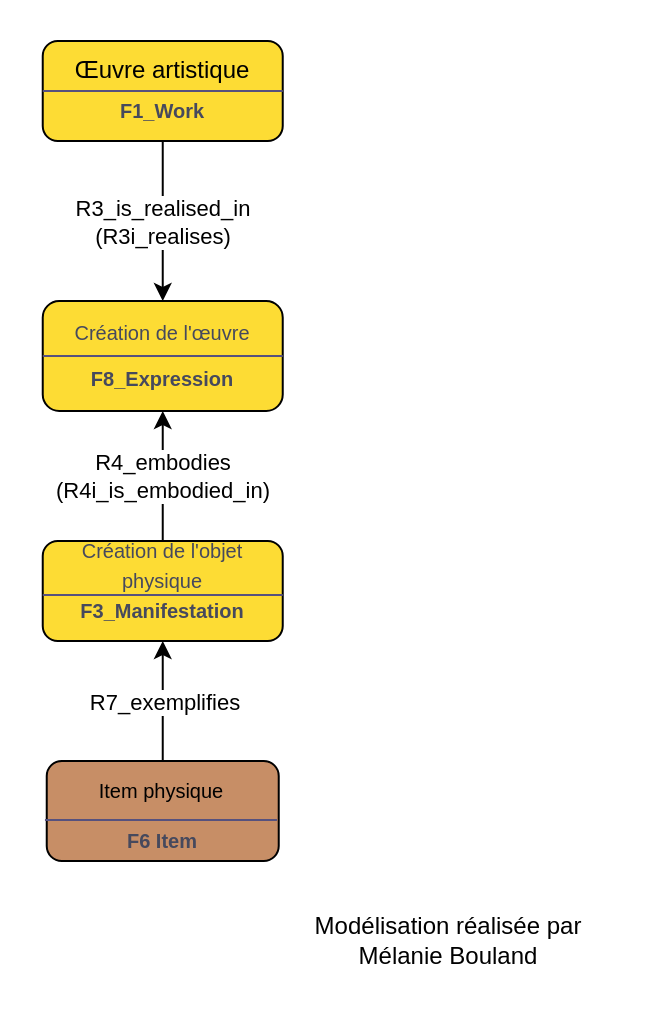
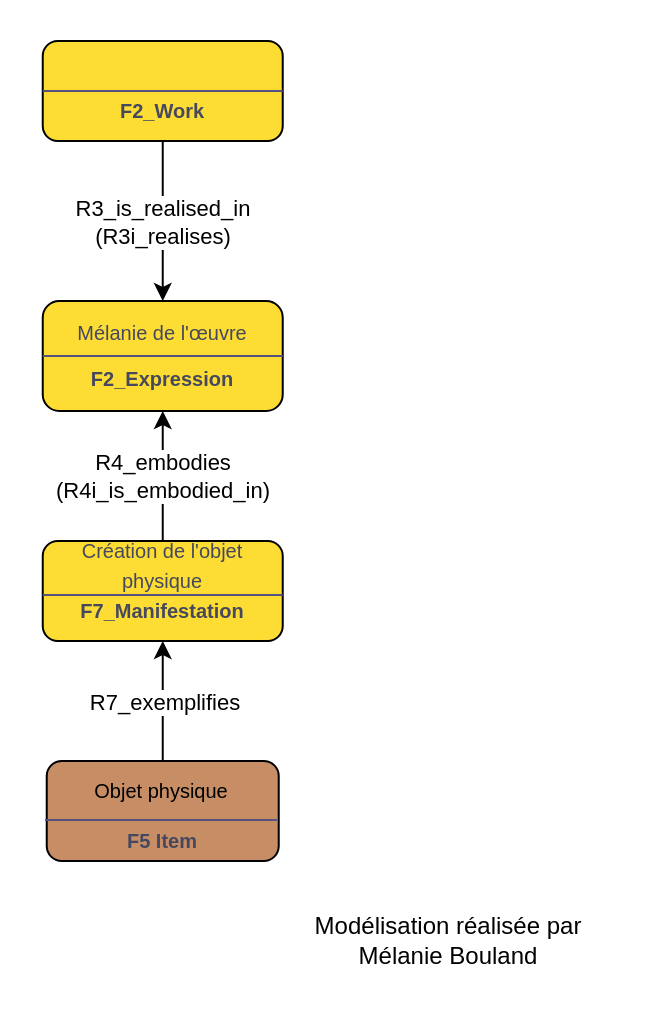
node "Œuvre artistique": removed
node "F1_Work": label "F1_Work" -> "F2_Work"
node "Création de l'œuvre": label "Création de l'œuvre" -> "Mélanie de l'œuvre"
node "F8_Expression": label "F8_Expression" -> "F2_Expression"
node "F3_Manifestation": label "F3_Manifestation" -> "F7_Manifestation"
node "Item physique": label "Item physique" -> "Objet physique"
node "F6 Item": label "F6 Item" -> "F5 Item"
